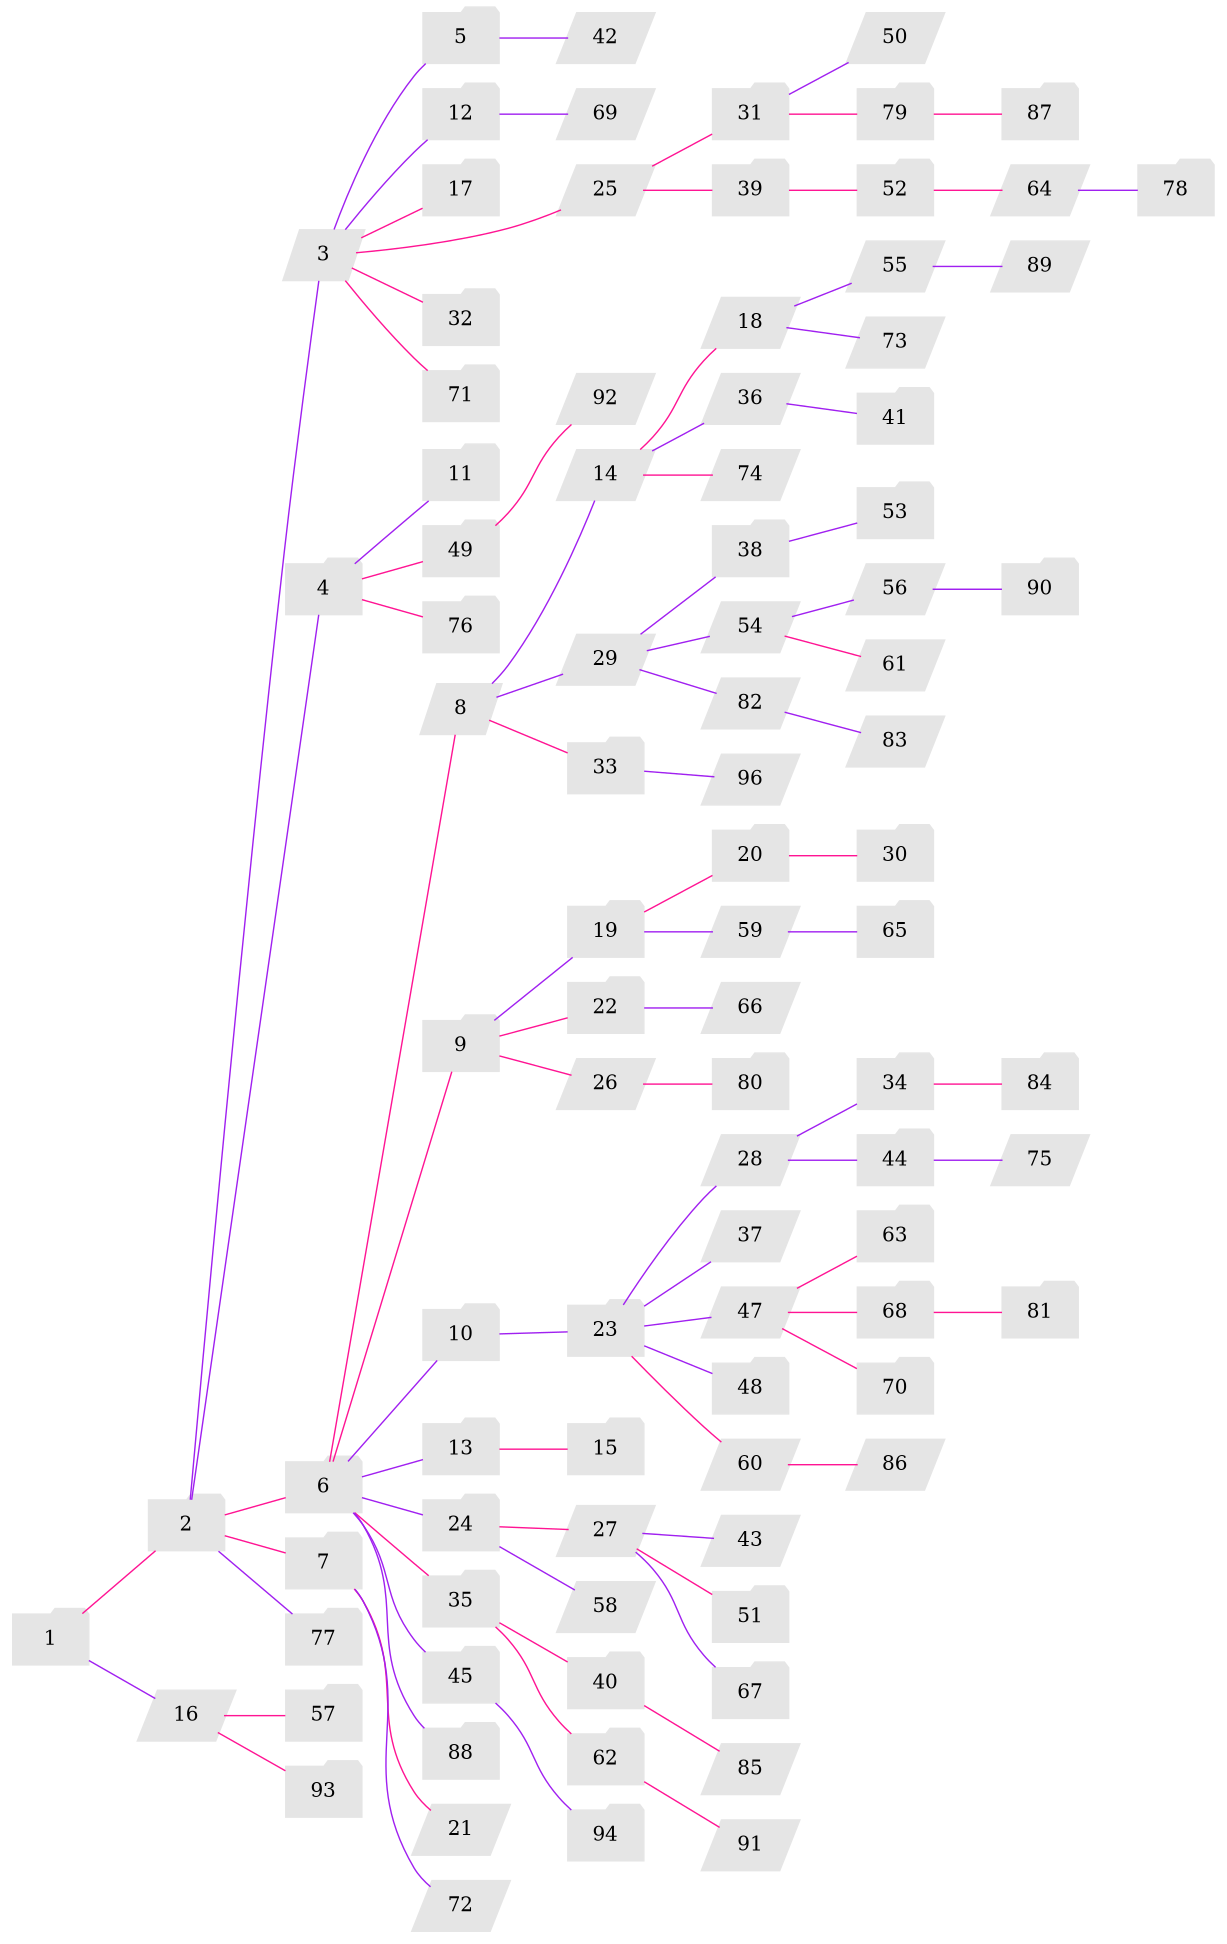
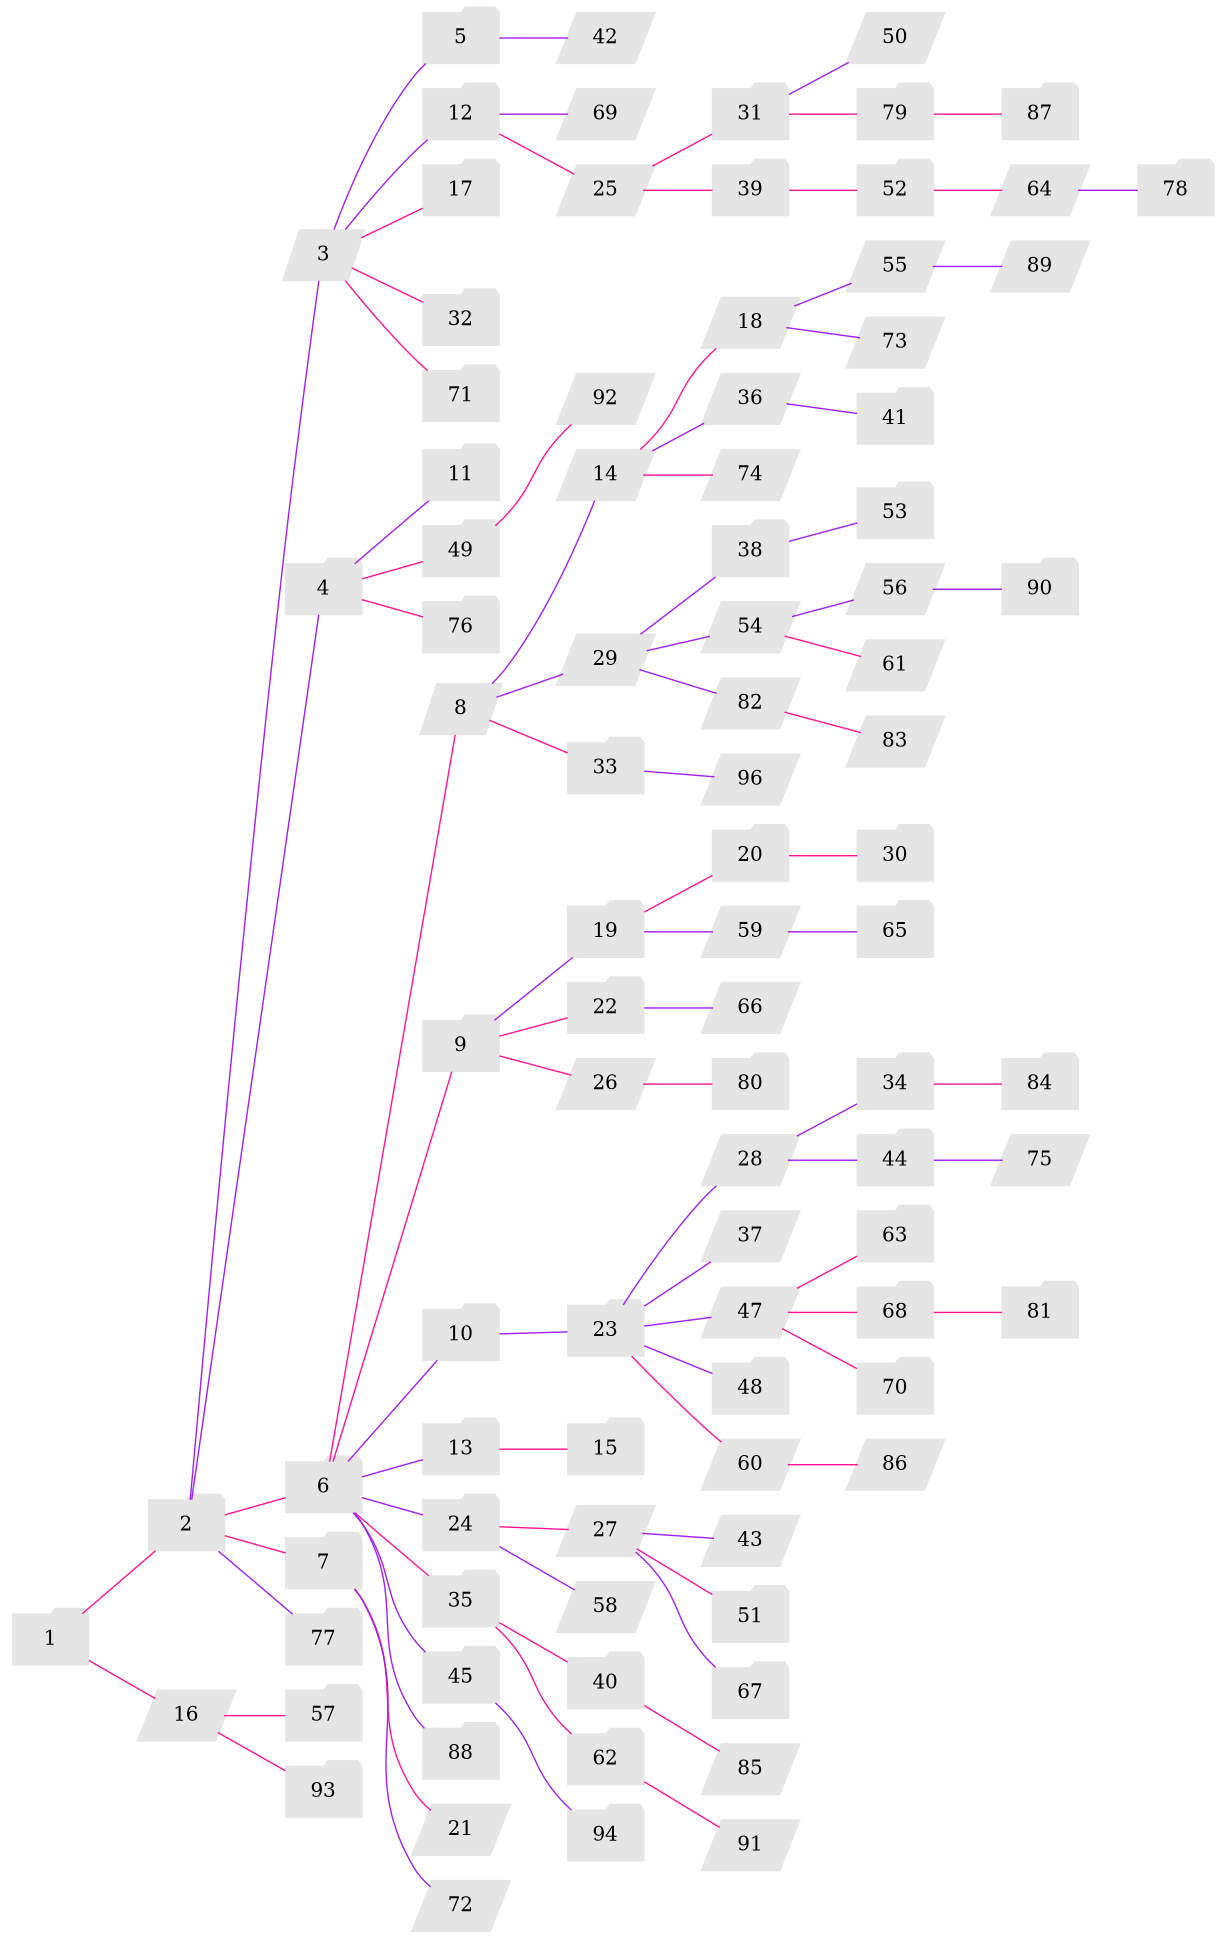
edge "25" -- "3": now "25" -- "12"
edge "82" -- "83": color purple -> deeppink
edge "1" -- "16": color purple -> deeppink
